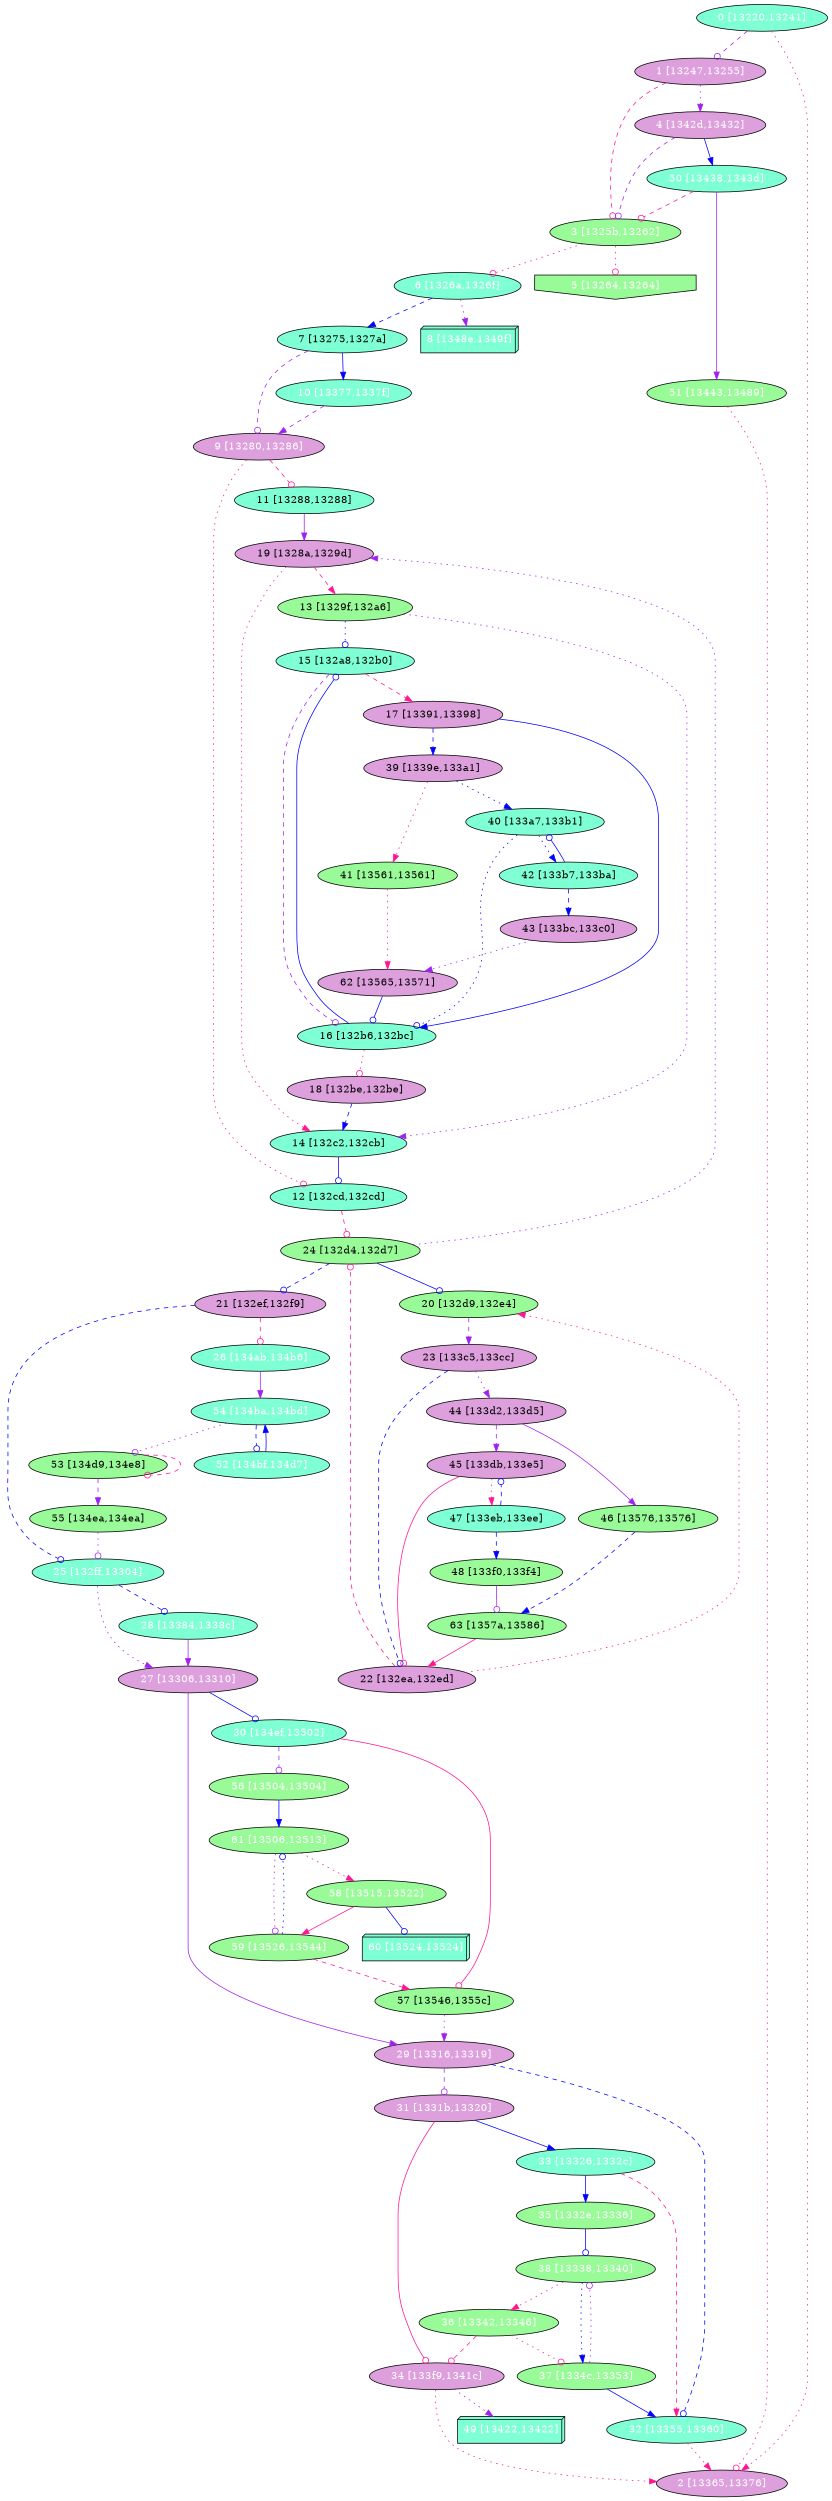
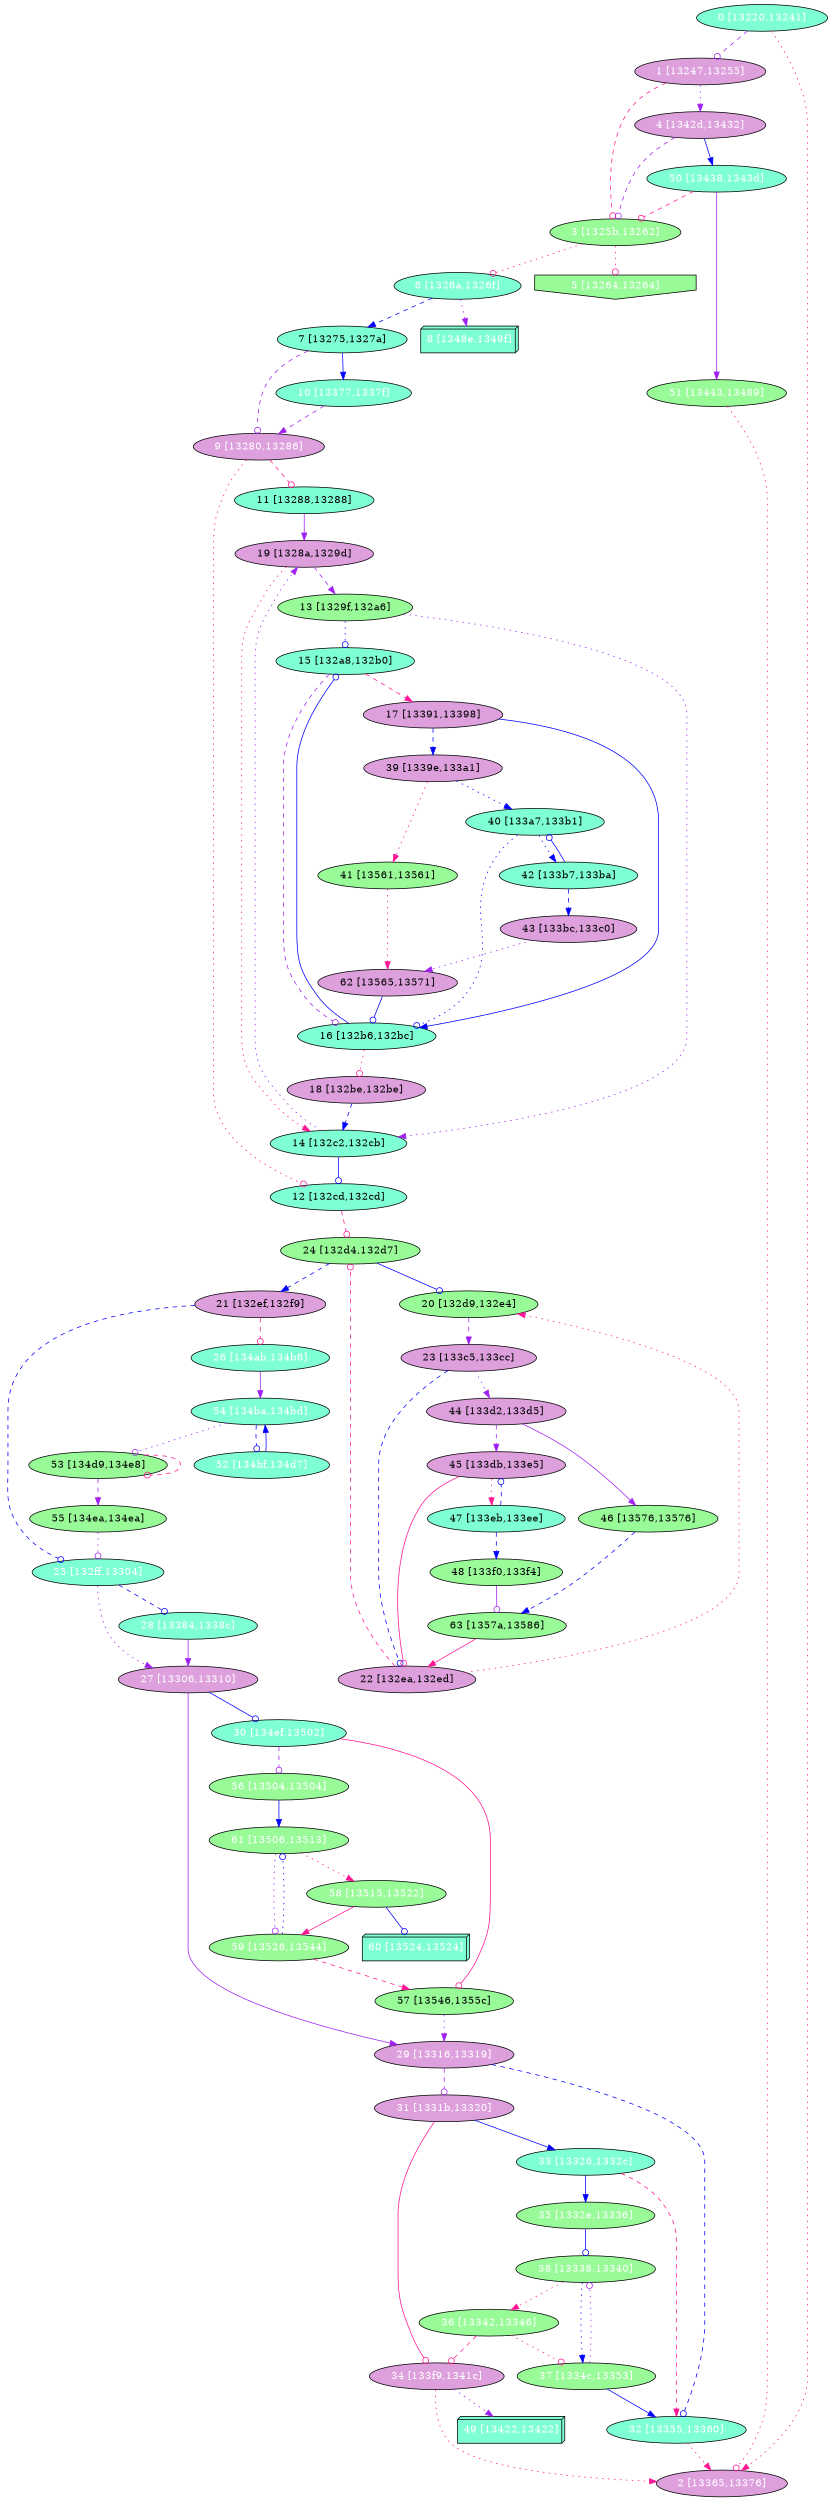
edge "19 [1328a,1329d]" -> "13 [1329f,132a6]": color deeppink -> purple
edge "24 [132d4,132d7]" -> "19 [1328a,1329d]": now "14 [132c2,132cb]" -> "19 [1328a,1329d]"
edge "24 [132d4,132d7]" -> "21 [132ef,132f9]": arrowhead odot -> normal
